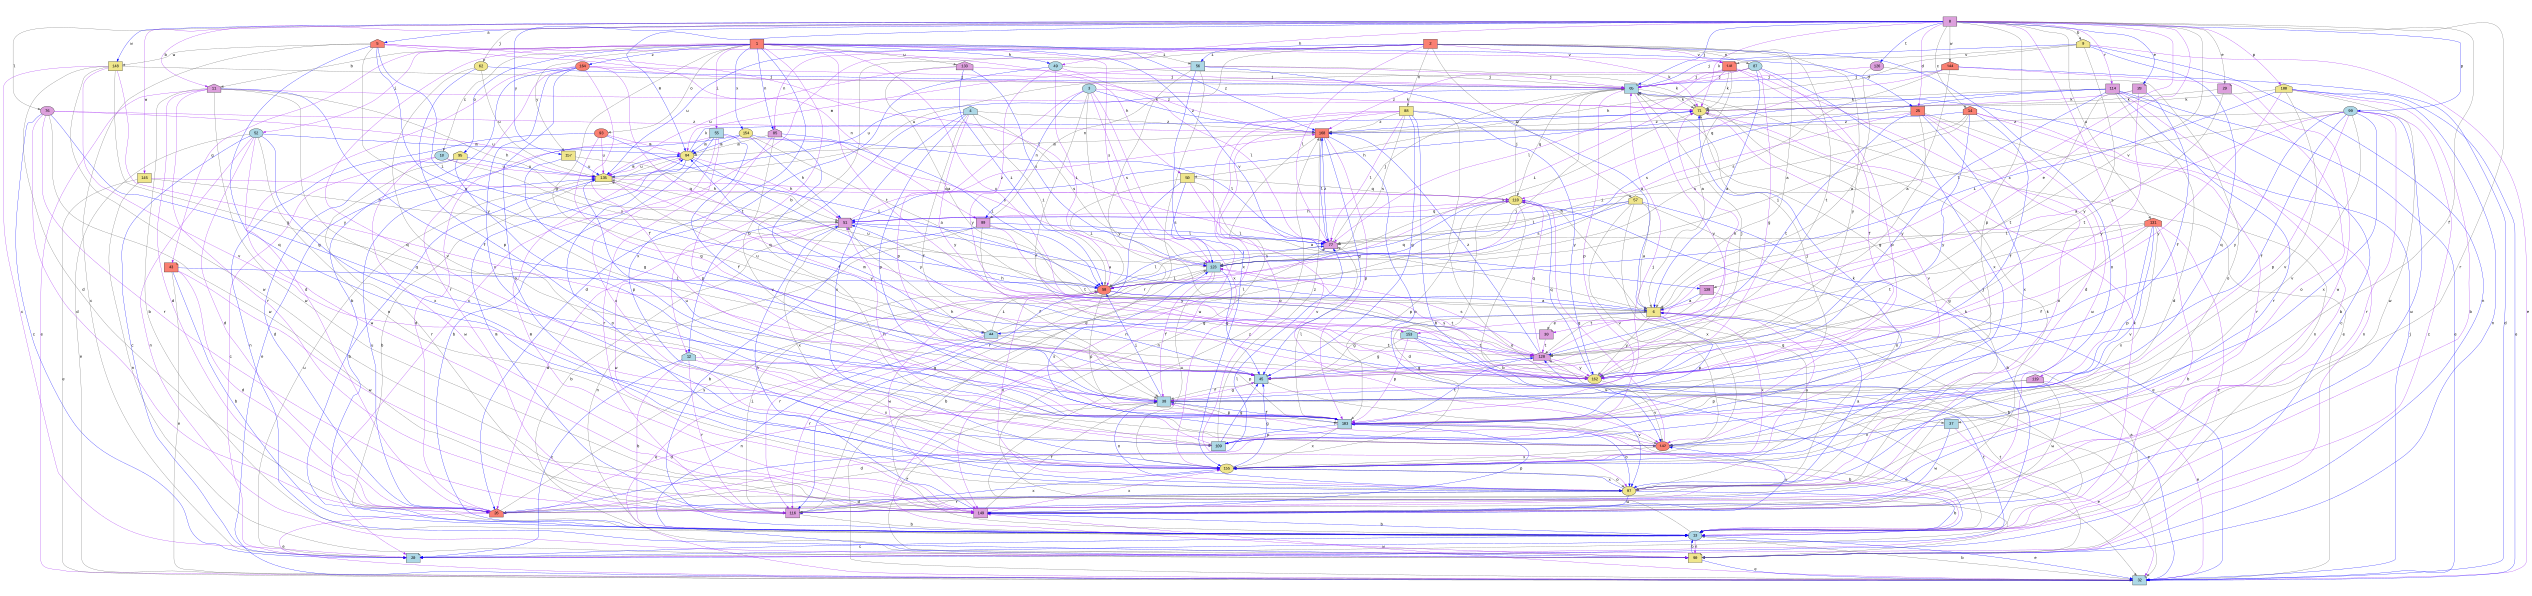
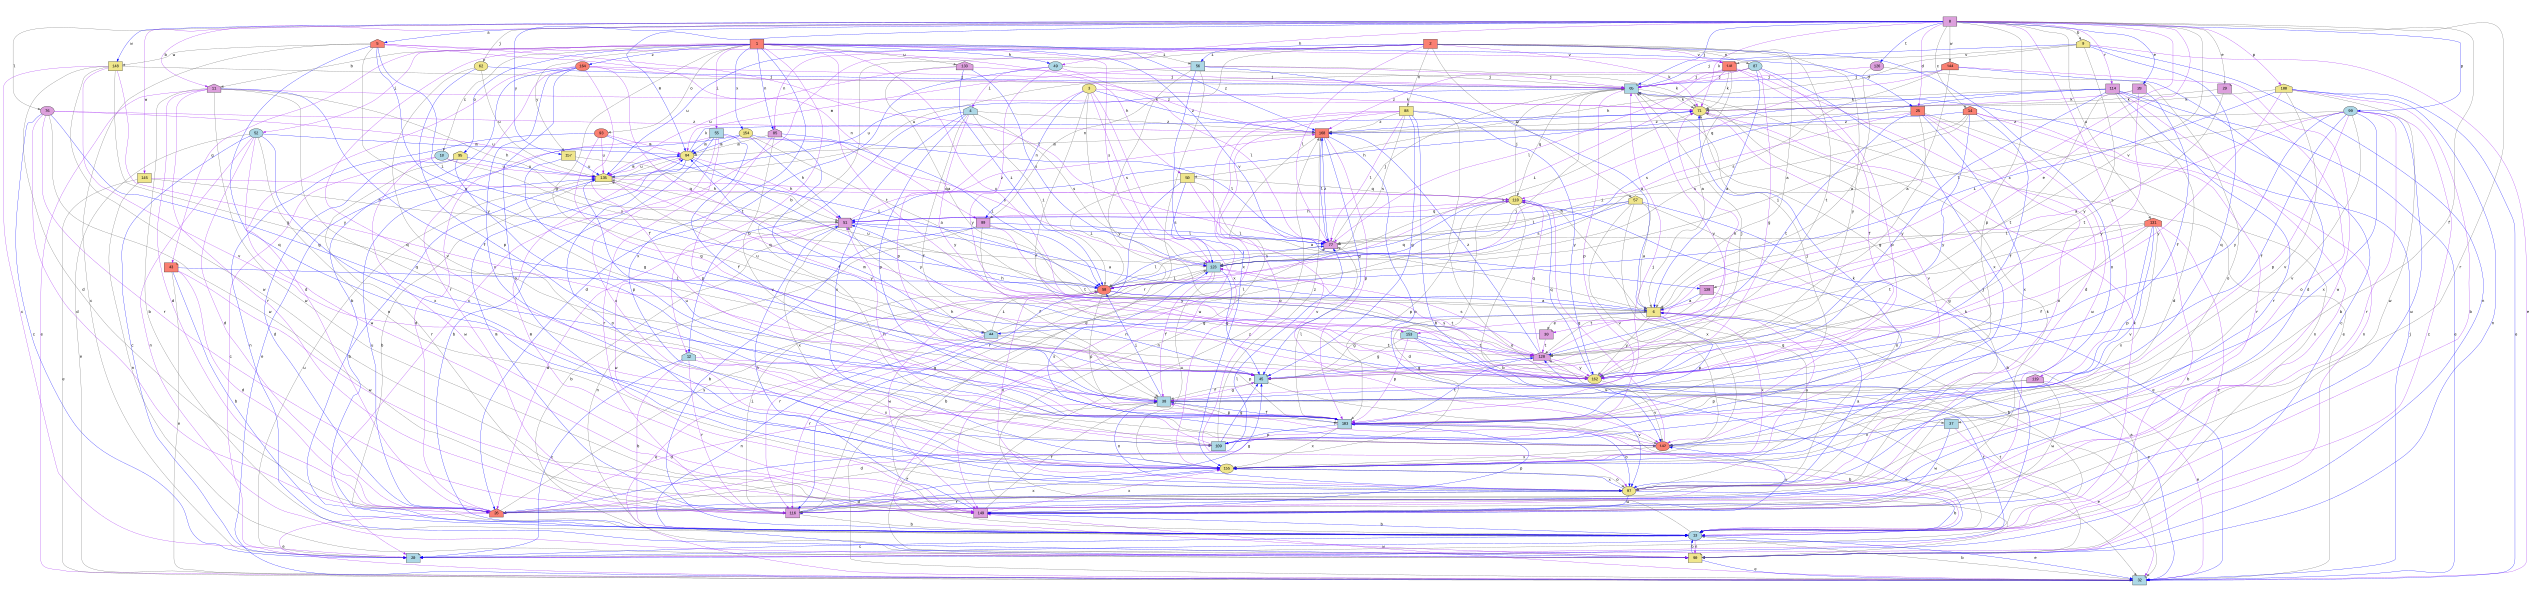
node "3": fillcolor lightblue -> khaki
edge "49" -> "58": now "49" -> "4"
edge "144" -> "32": now "144" -> "26"
edge "155" -> "45": now "116" -> "45"
